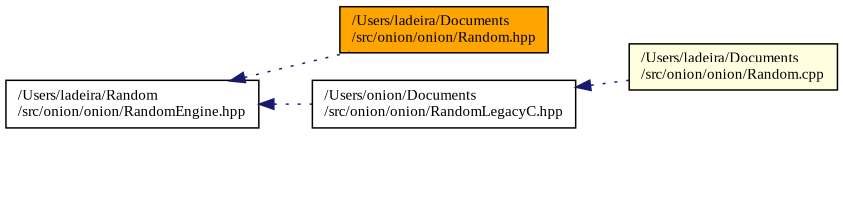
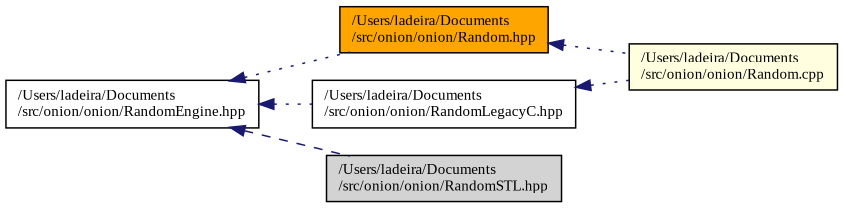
edge "/Users/ladeira/Documents /src/onion/onion/Random.cpp" -> "/Users/ladeira/Documents /src/onion/onion/Random.hpp": added
node "/Users/ladeira/Random /src/onion/onion/RandomEngine.hpp": label "/Users/ladeira/Random /src/onion/onion/RandomEngine.hpp" -> "/Users/ladeira/Documents /src/onion/onion/RandomEngine.hpp"
node "/Users/onion/Documents /src/onion/onion/RandomLegacyC.hpp": label "/Users/onion/Documents /src/onion/onion/RandomLegacyC.hpp" -> "/Users/ladeira/Documents /src/onion/onion/RandomLegacyC.hpp"
node "/Users/ladeira/Documents /src/onion/onion/RandomSTL.hpp": added
